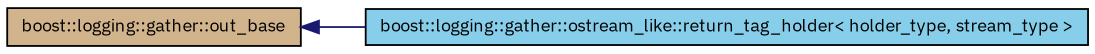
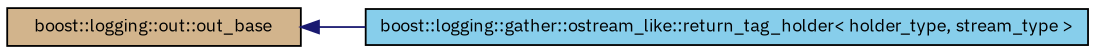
node "boost::logging::gather::out_base": label "boost::logging::gather::out_base" -> "boost::logging::out::out_base"
